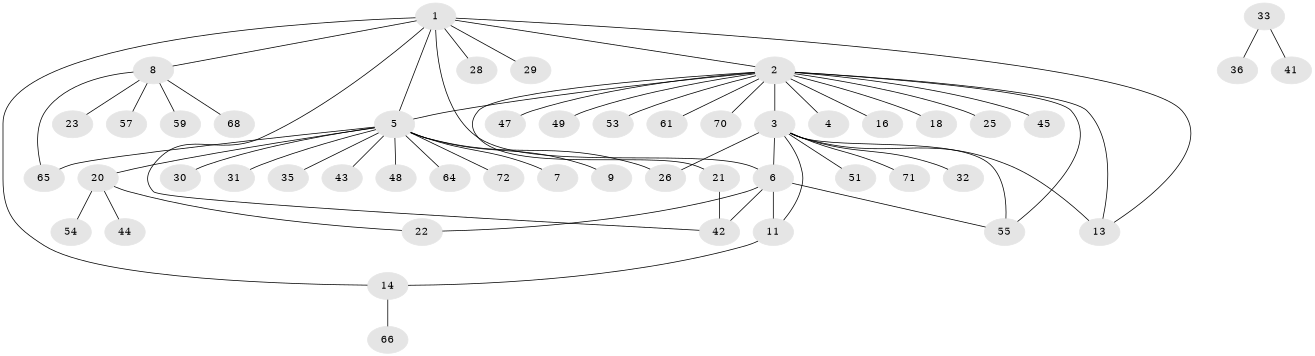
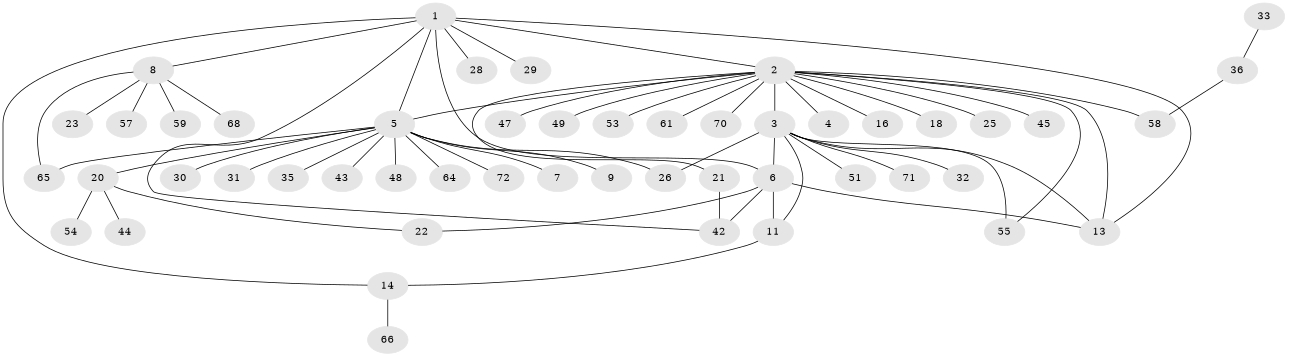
node "41": removed
node "58": added
edge "6" -- "55": now "6" -- "13"
